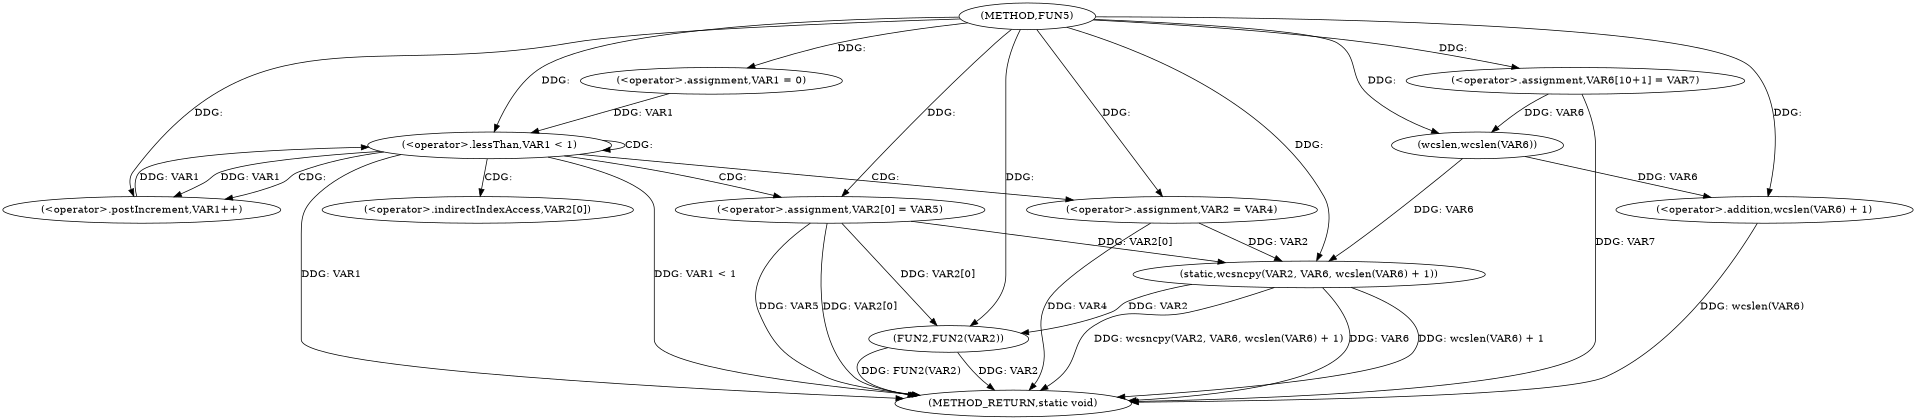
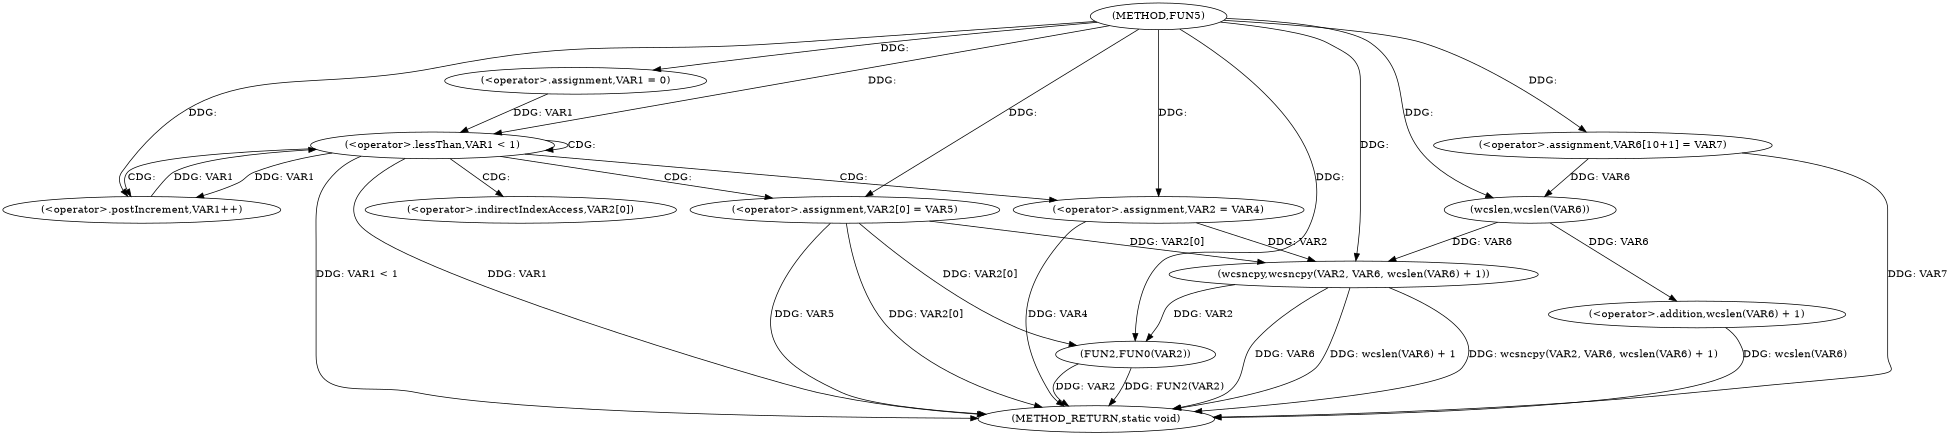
edge "(METHOD,FUN5)" -> "(<operator>.addition,wcslen(VAR6) + 1)": removed, label "DDG:"
node "(static,wcsncpy(VAR2, VAR6, wcslen(VAR6) + 1))": label "(static,wcsncpy(VAR2, VAR6, wcslen(VAR6) + 1))" -> "(wcsncpy,wcsncpy(VAR2, VAR6, wcslen(VAR6) + 1))"
node "(FUN2,FUN2(VAR2))": label "(FUN2,FUN2(VAR2))" -> "(FUN2,FUN0(VAR2))"
